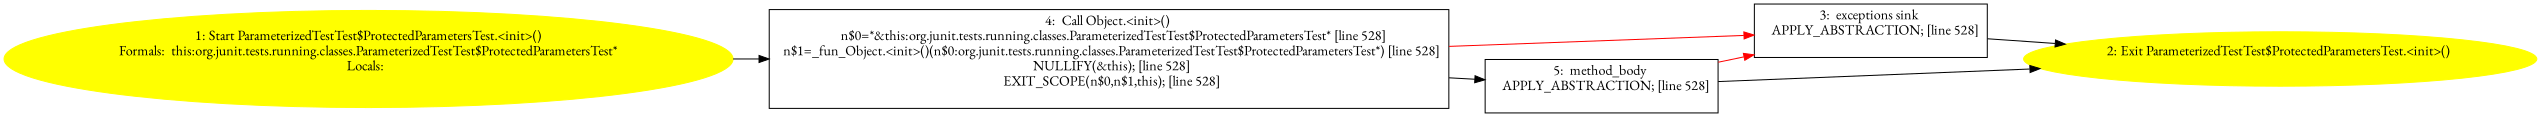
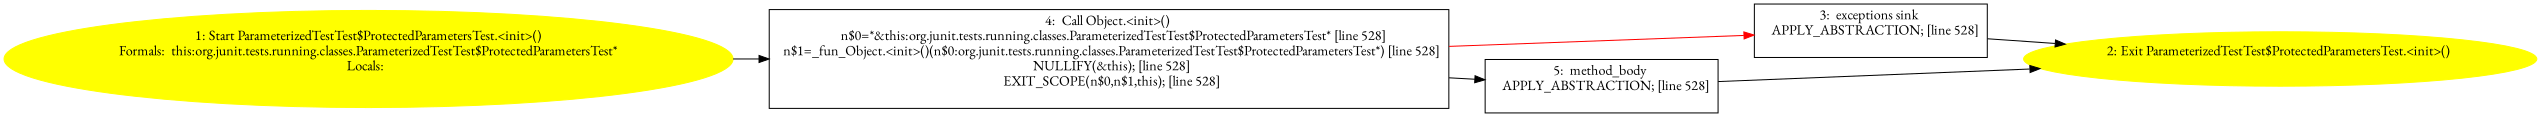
edge "5:  method_body APPLY_ABSTRACTION; [line 528]" -> "3:  exceptions sink APPLY_ABSTRACTION; [line 528]": removed
